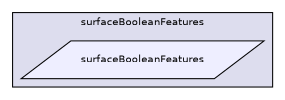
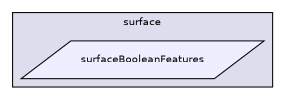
cluster "surfaceBooleanFeatures": label "surfaceBooleanFeatures" -> "surface"
